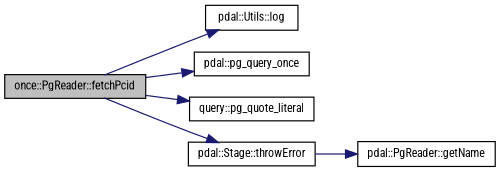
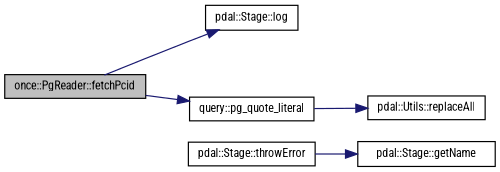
node "pdal::Utils::log": label "pdal::Utils::log" -> "pdal::Stage::log"
node "pdal::pg_query_once": removed
node "pdal::Utils::replaceAll": added
edge "once::PgReader::fetchPcid" -> "pdal::Stage::throwError": removed
node "pdal::PgReader::getName": label "pdal::PgReader::getName" -> "pdal::Stage::getName"
